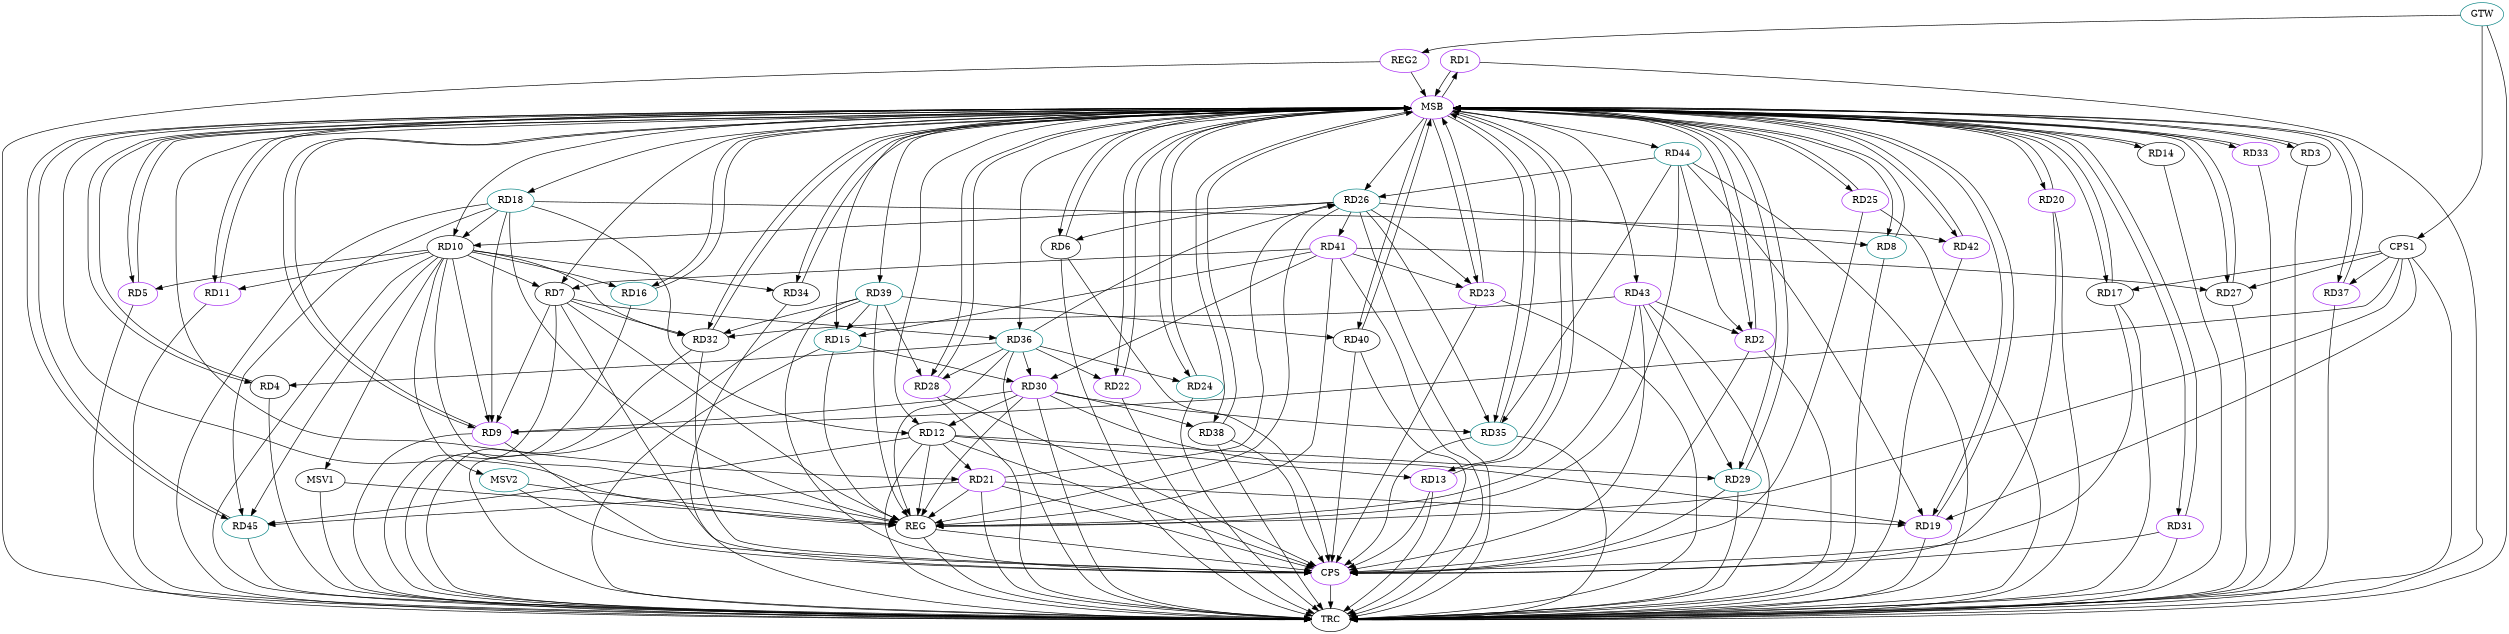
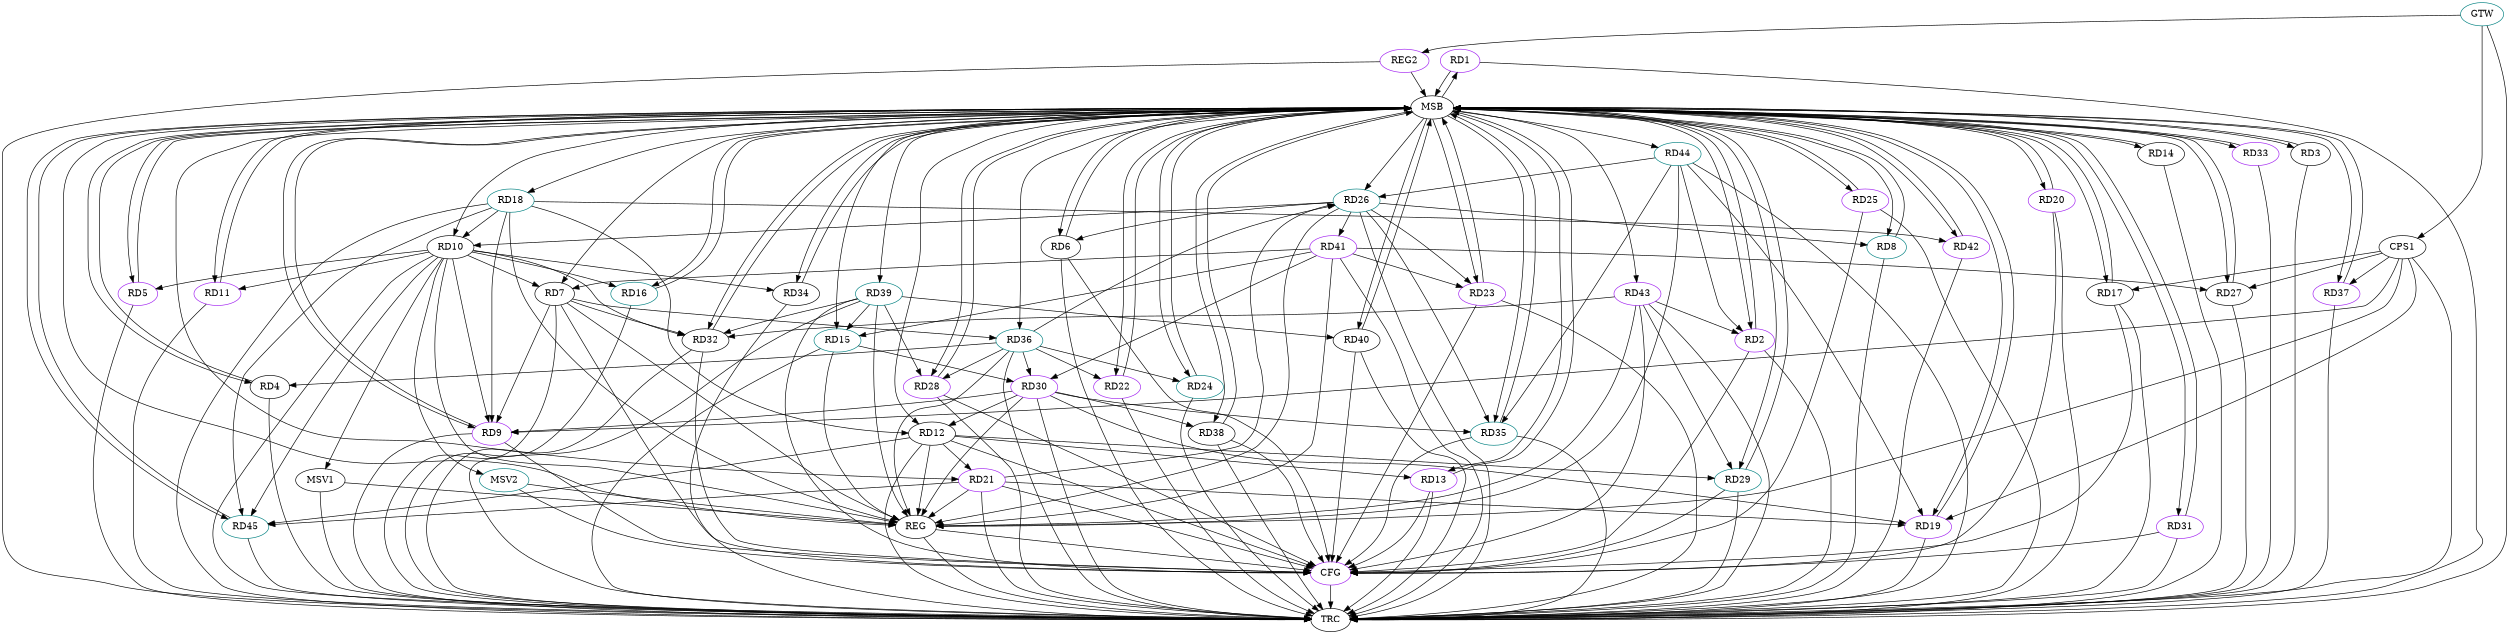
node "MSB": color purple -> black
node "CPS": label "CPS" -> "CFG"
